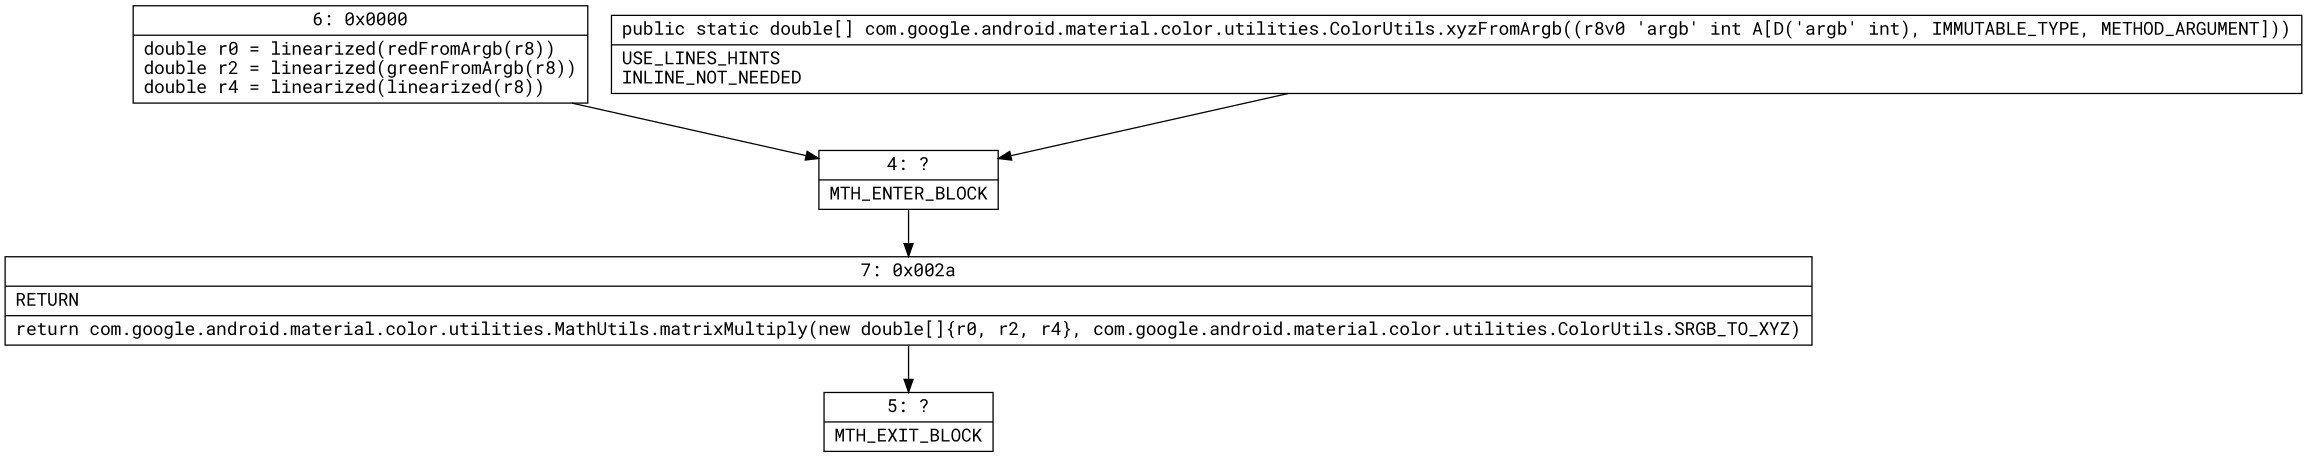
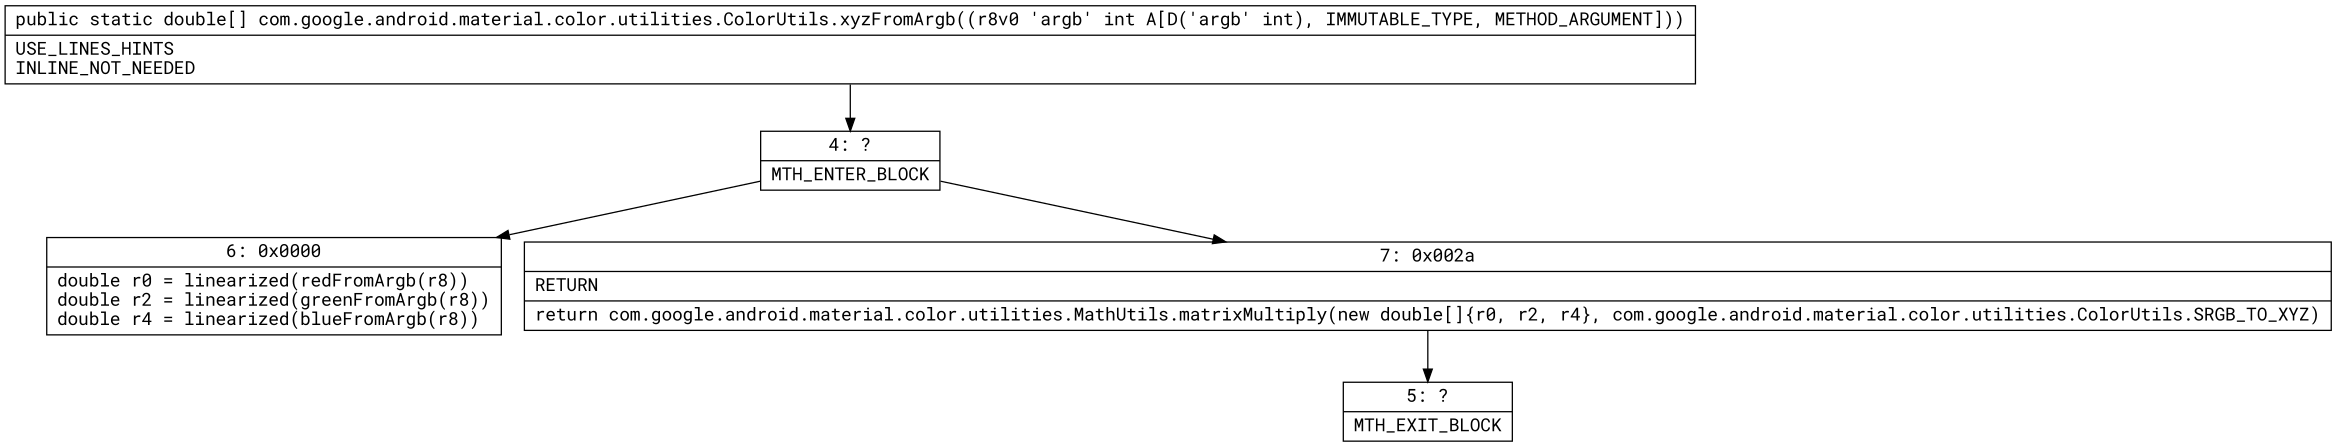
node "6: 0x0000": text "double r4 = linearized(linearized(r8))" -> "double r4 = linearized(blueFromArgb(r8))"
edge "6: 0x0000" -> "4: ?": reversed
